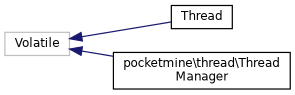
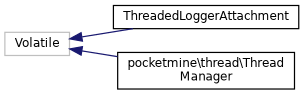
node "Thread": label "Thread" -> "ThreadedLoggerAttachment"
